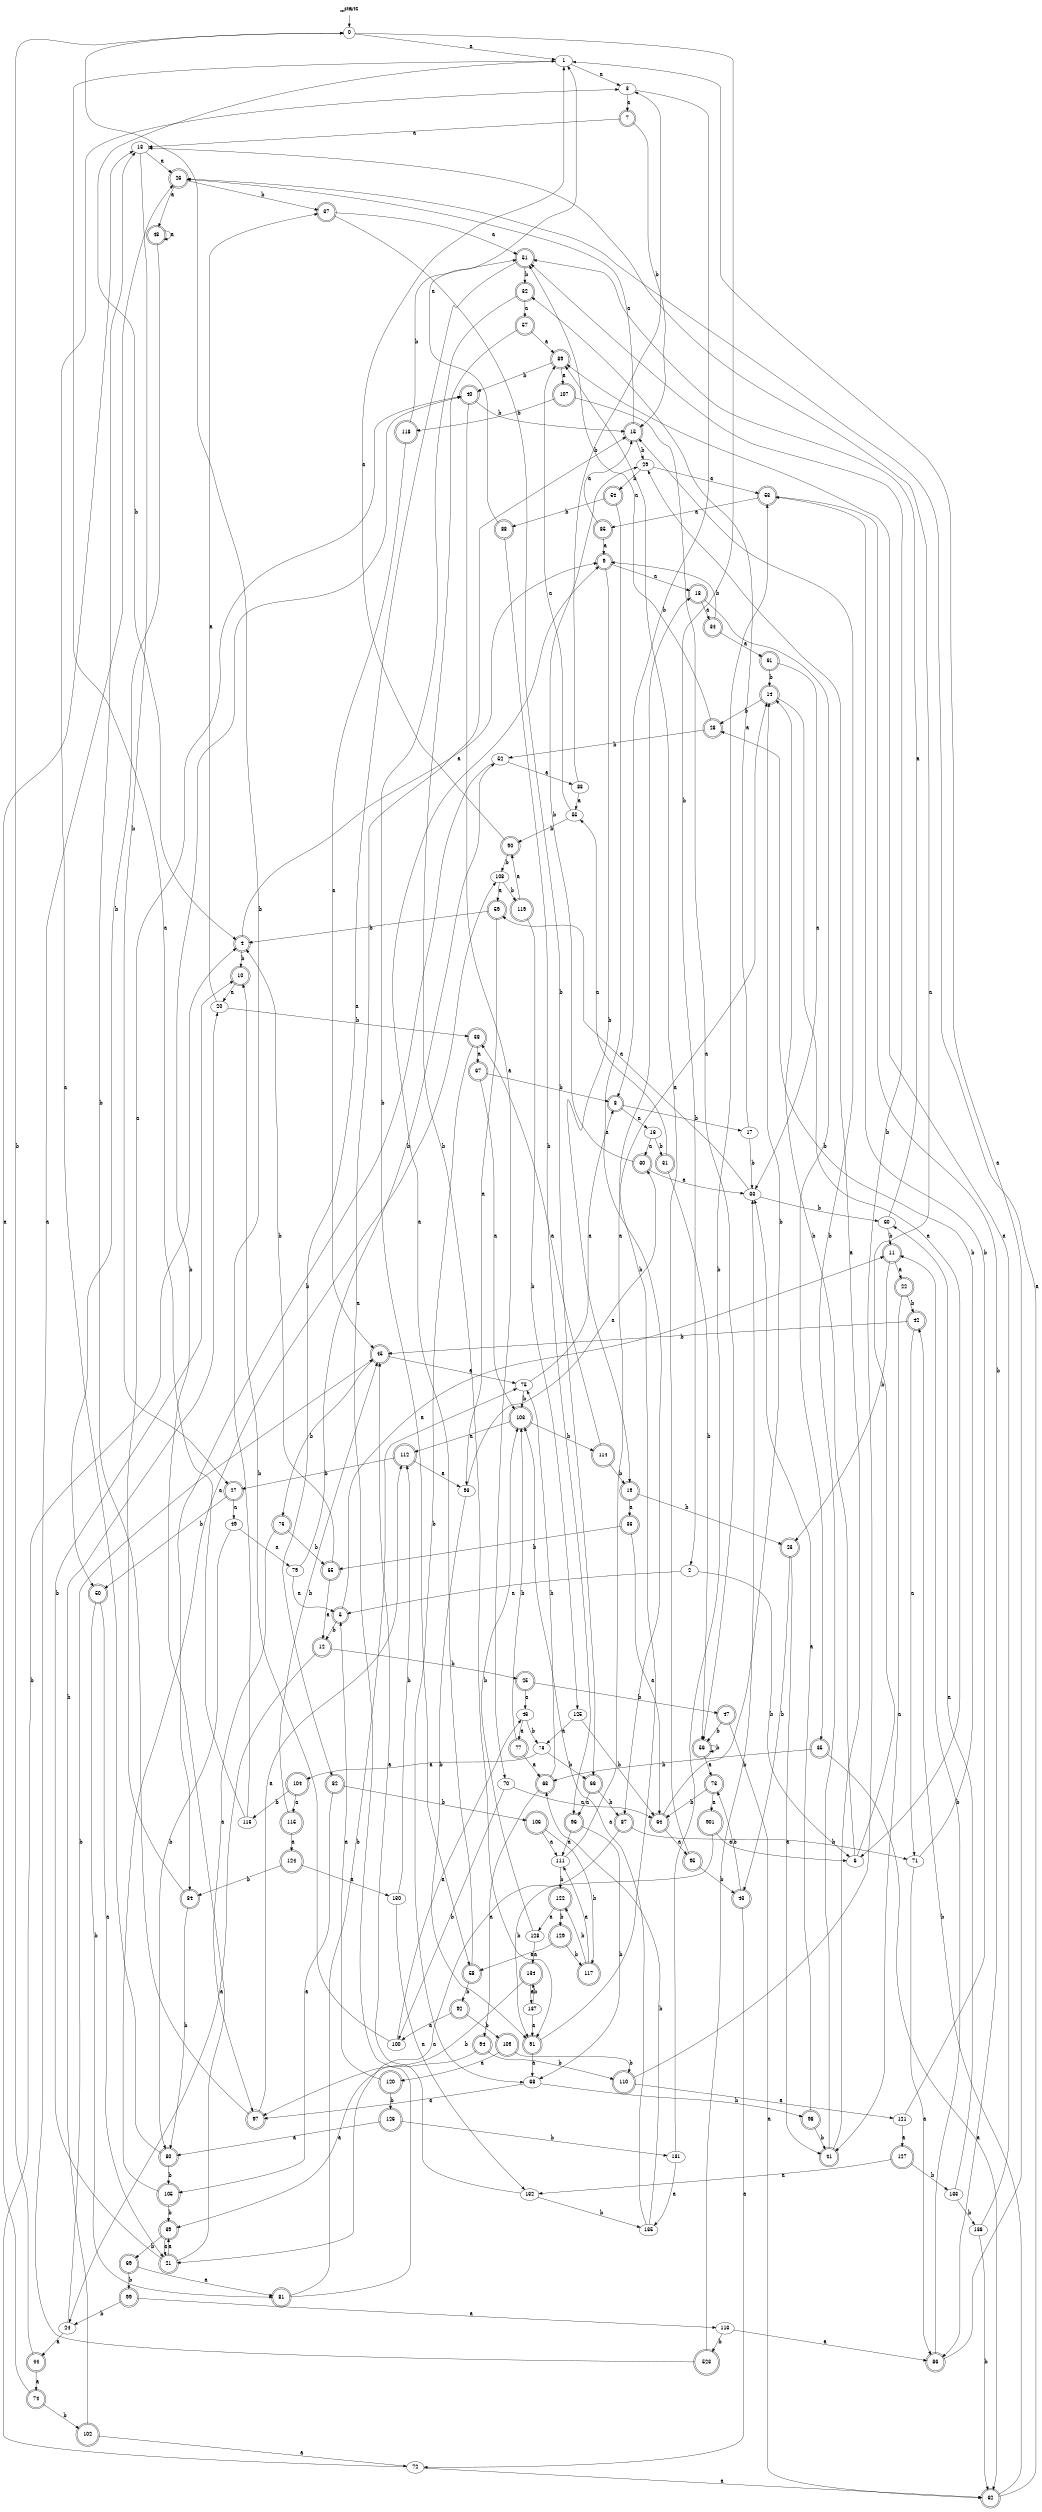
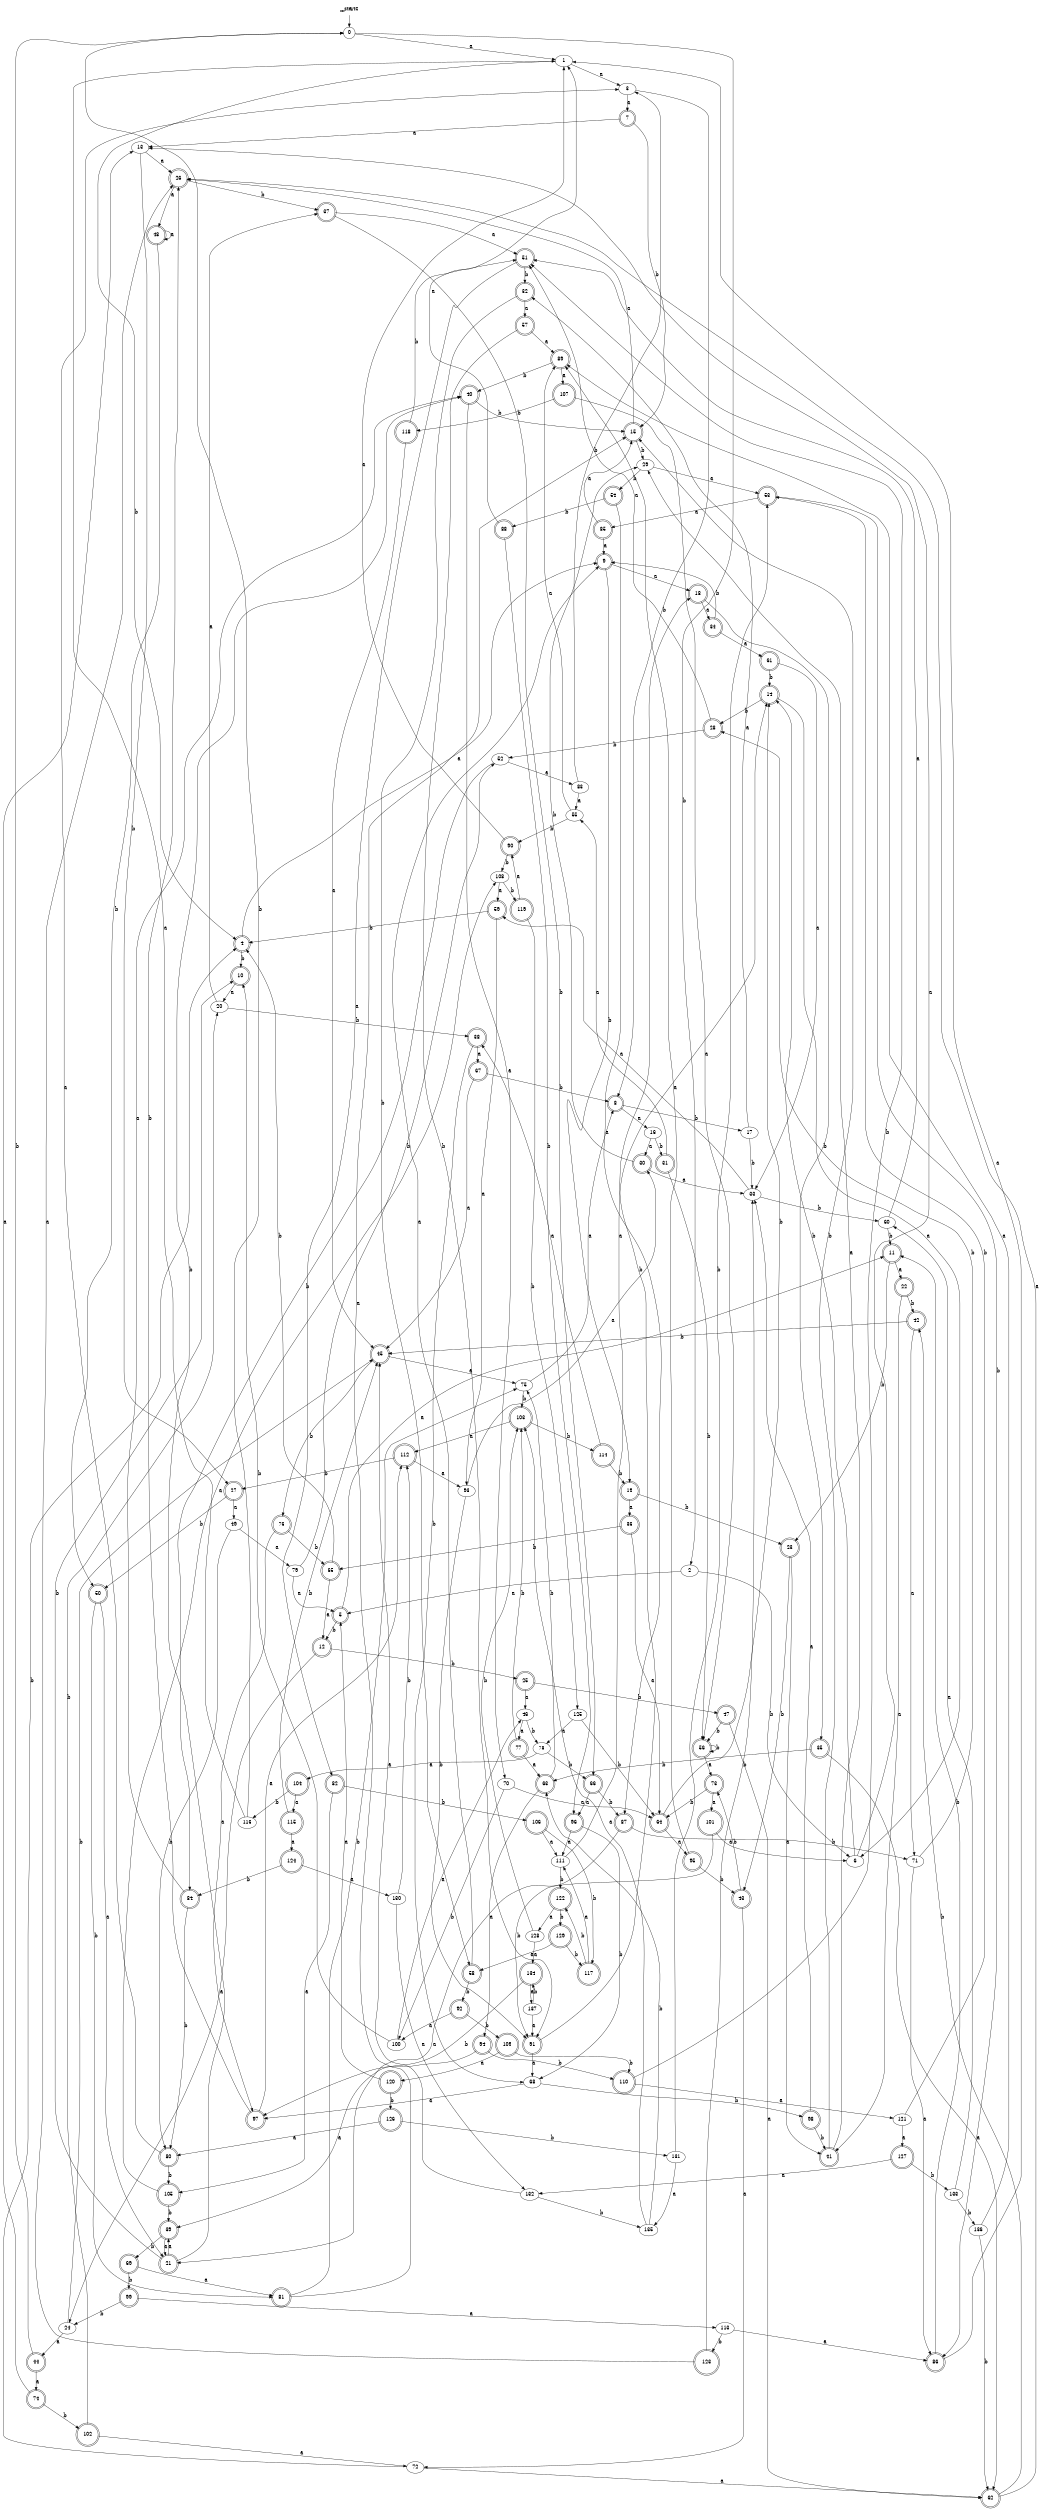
edge "97" -> "13": now "97" -> "26"
edge "67" -> "103": now "67" -> "45"
node "901": label "901" -> "101"
node "523": label "523" -> "123"
